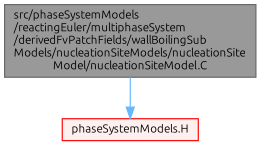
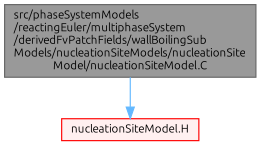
node "phaseSystemModels.H": label "phaseSystemModels.H" -> "nucleationSiteModel.H"
